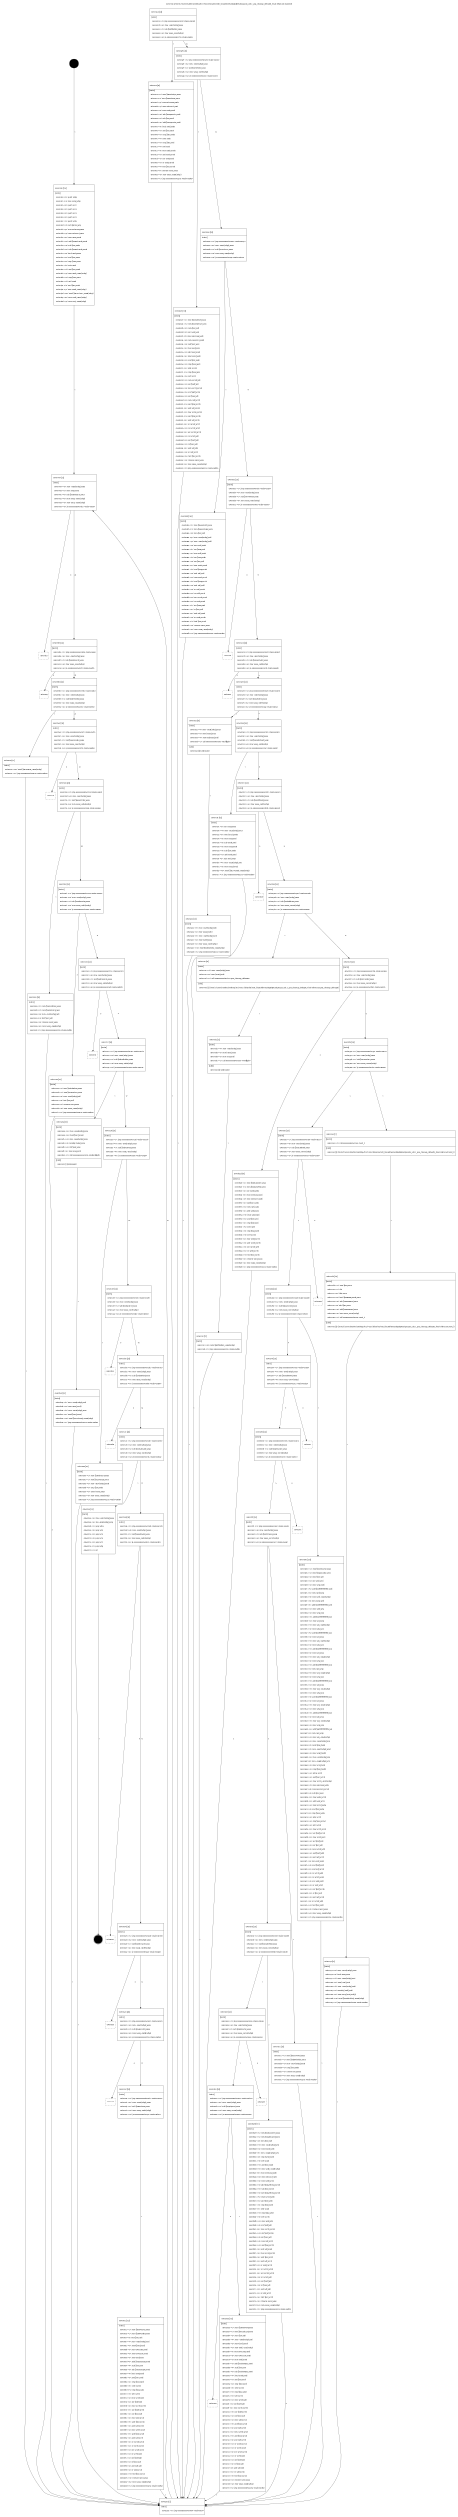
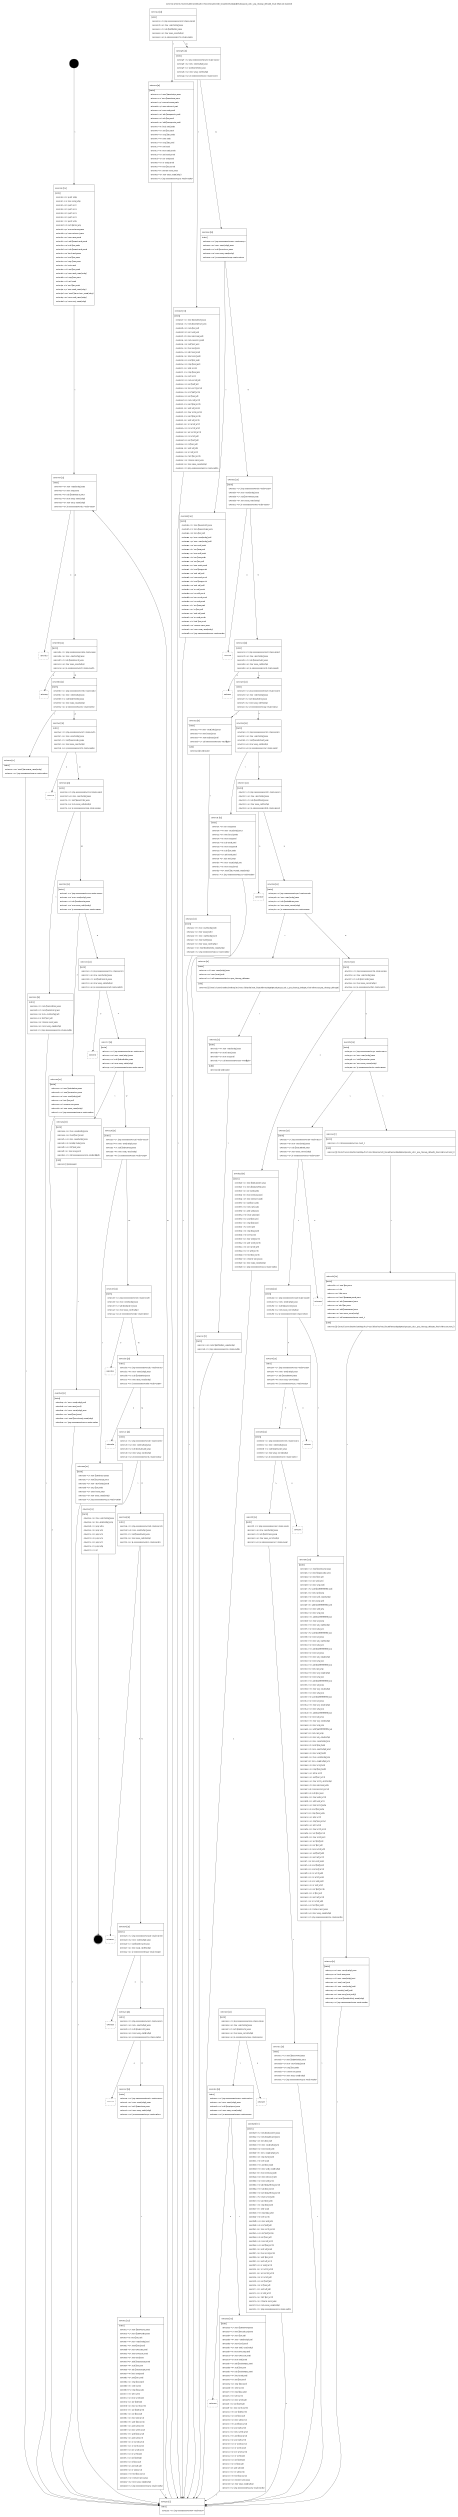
node "0x401818 [28]": removed
